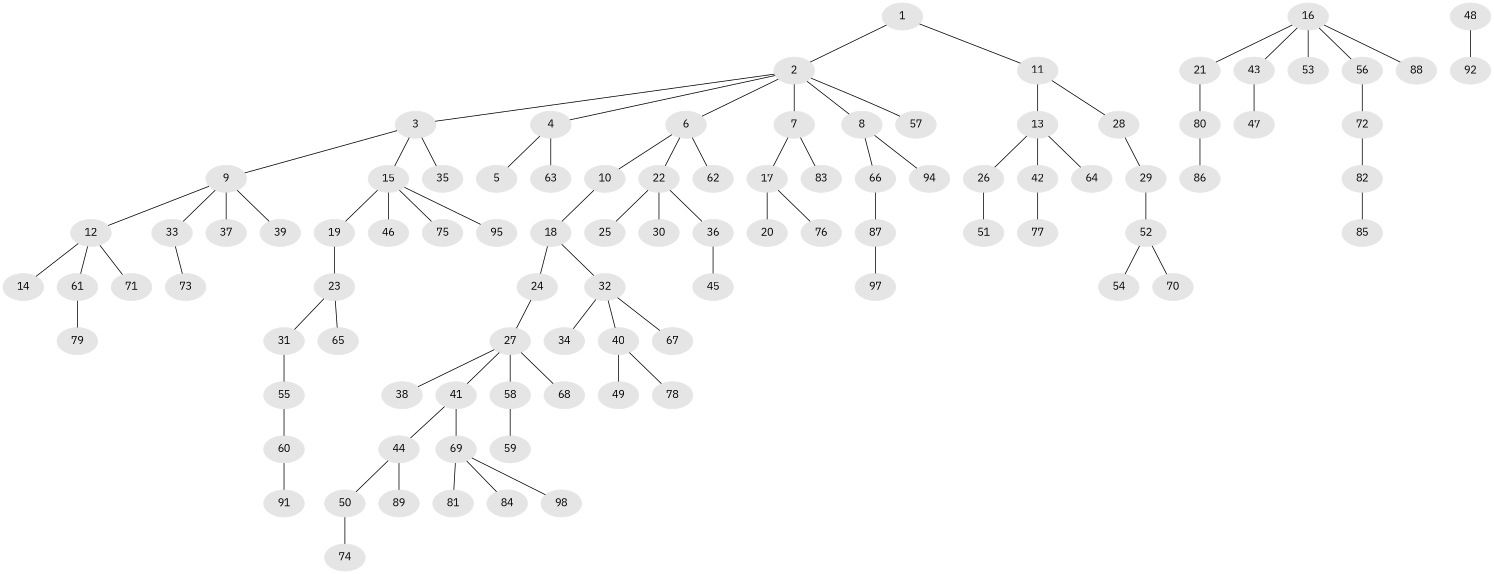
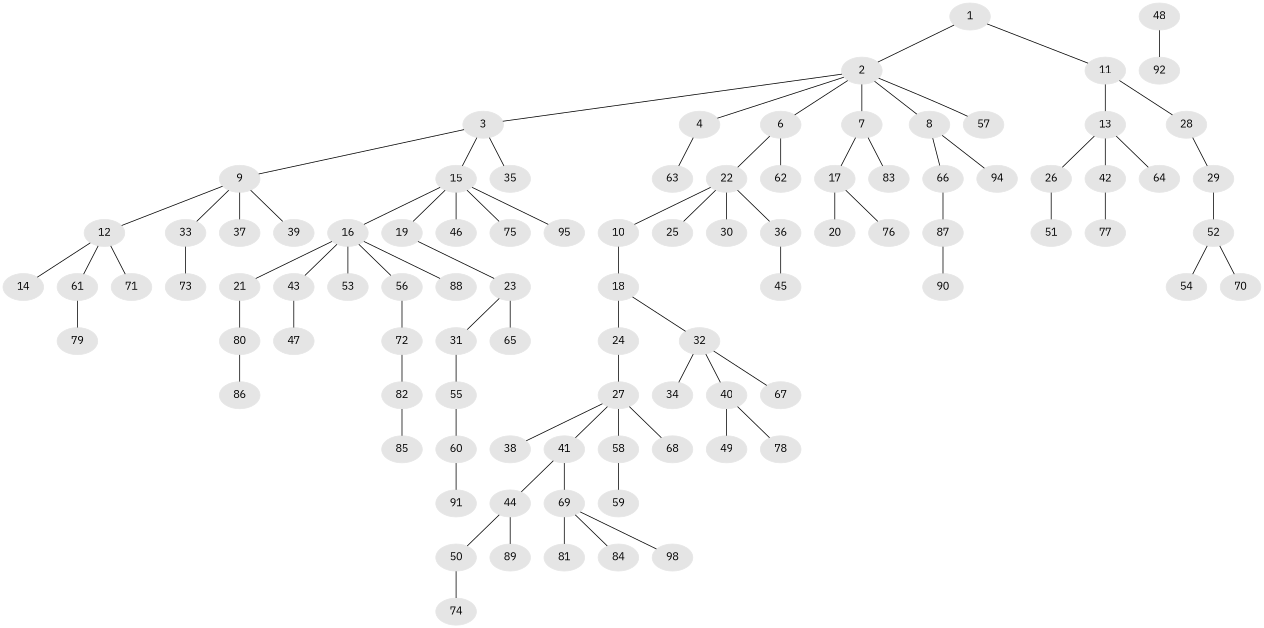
edge "6" -- "10": now "22" -- "10"
node "5": removed
edge "15" -- "16": added
node "97": label "97" -> "90"
